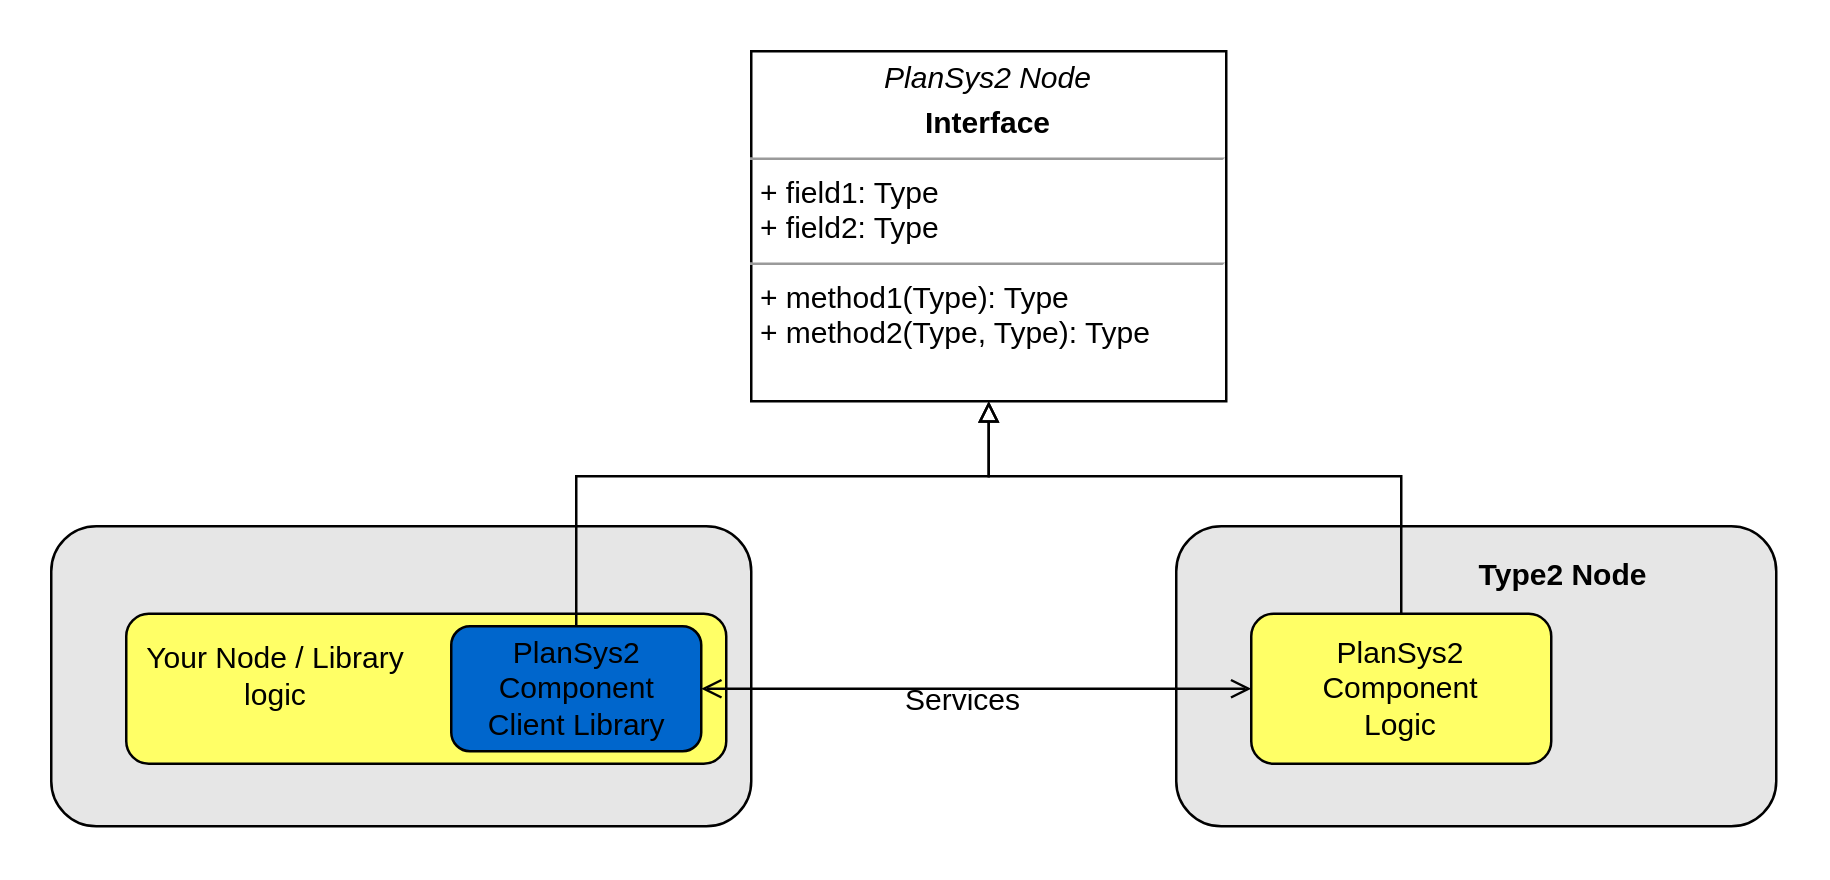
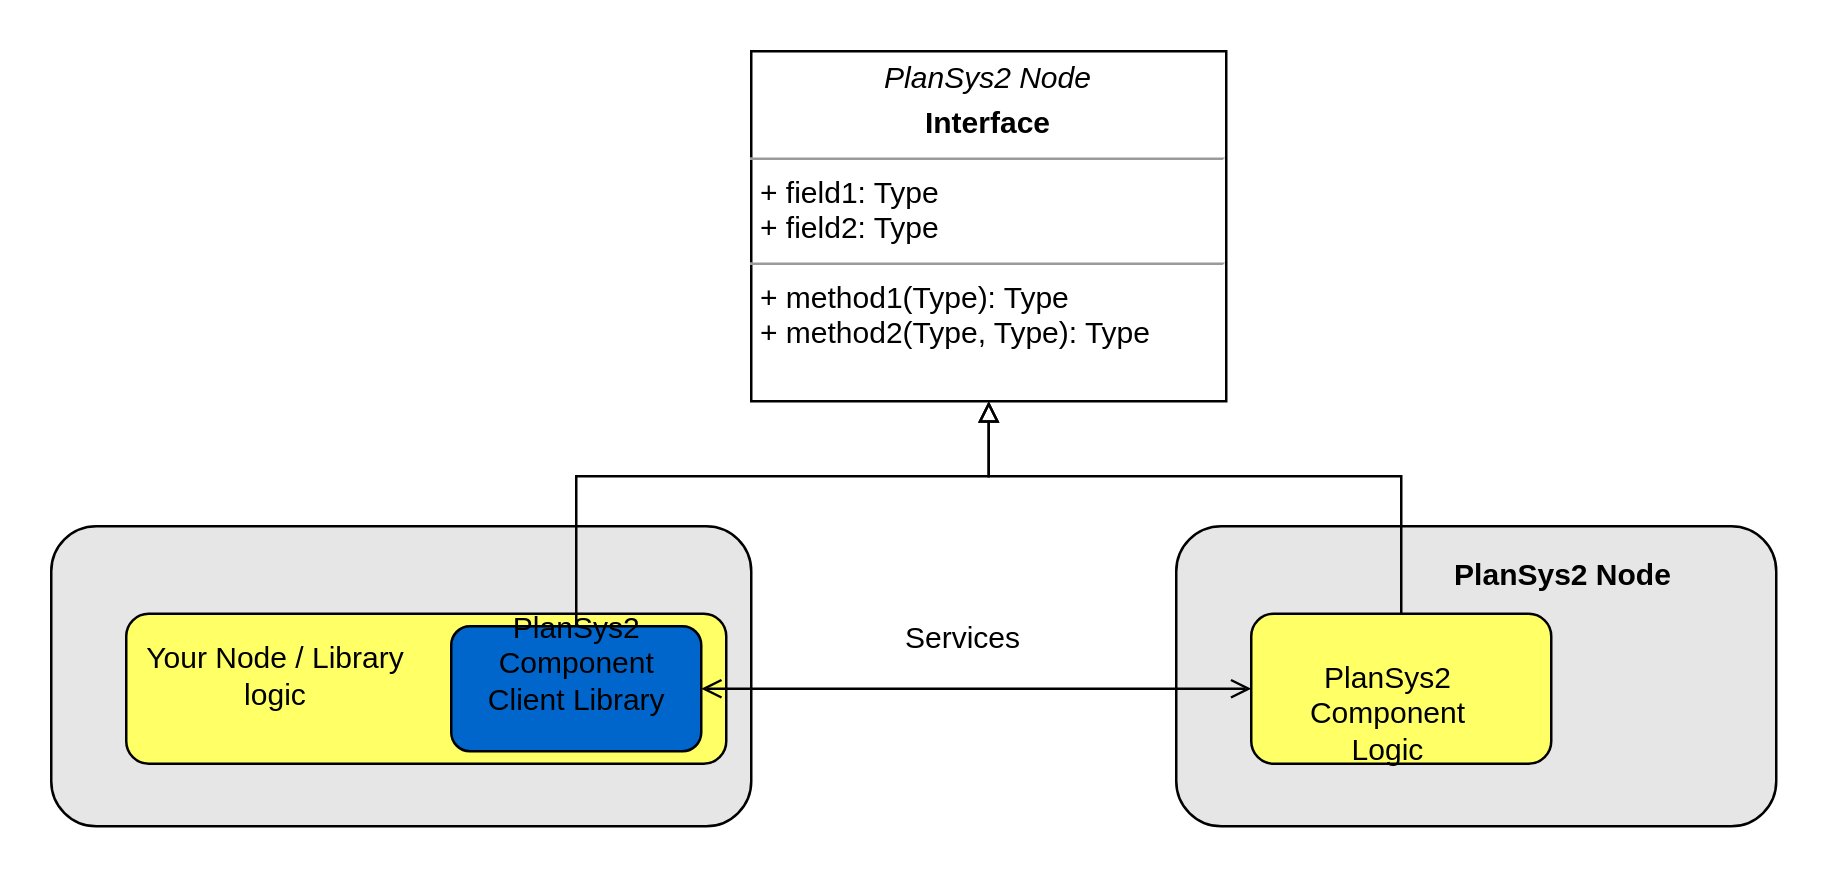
node "Type2 Node": label "Type2 Node" -> "PlanSys2 Node"
node "PlanSys2 Component Client Library": moved (576, 689) -> (576, 664)
node "PlanSys2 Component Logic": moved (1401, 689) -> (1389, 714)
node "Services": moved (964, 701) -> (964, 639)
